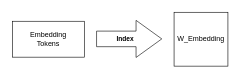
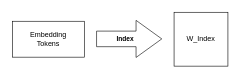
node "W_Embedding": label "W_Embedding" -> "W_Index"
